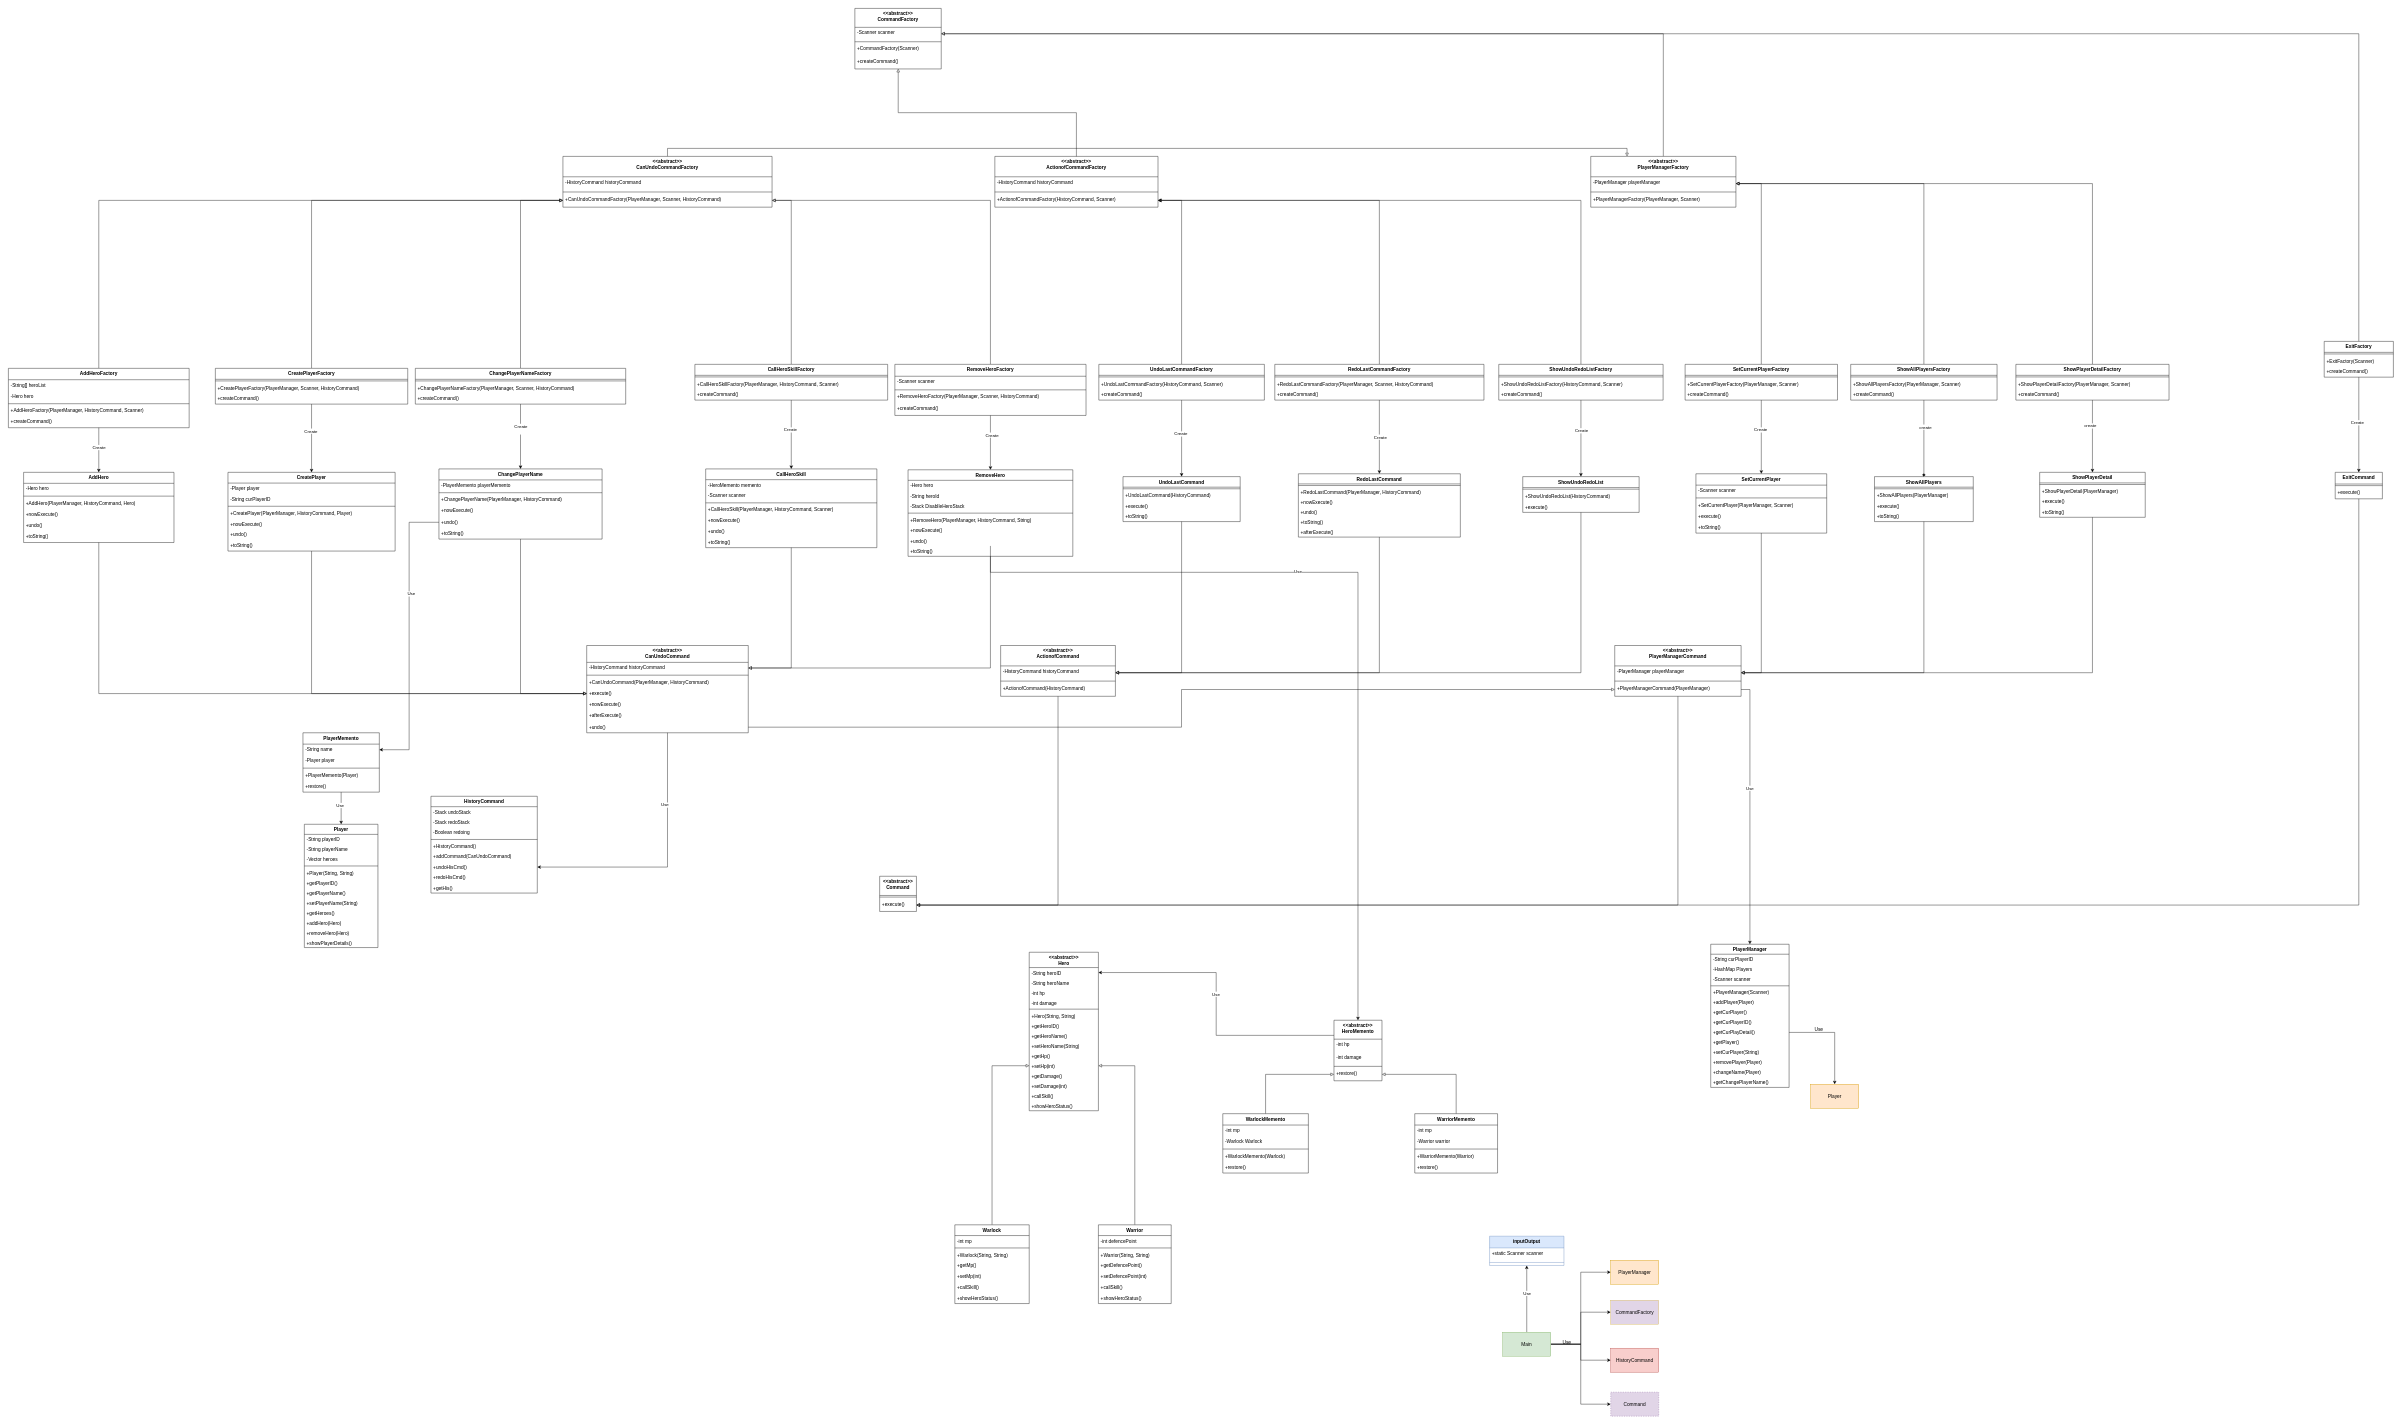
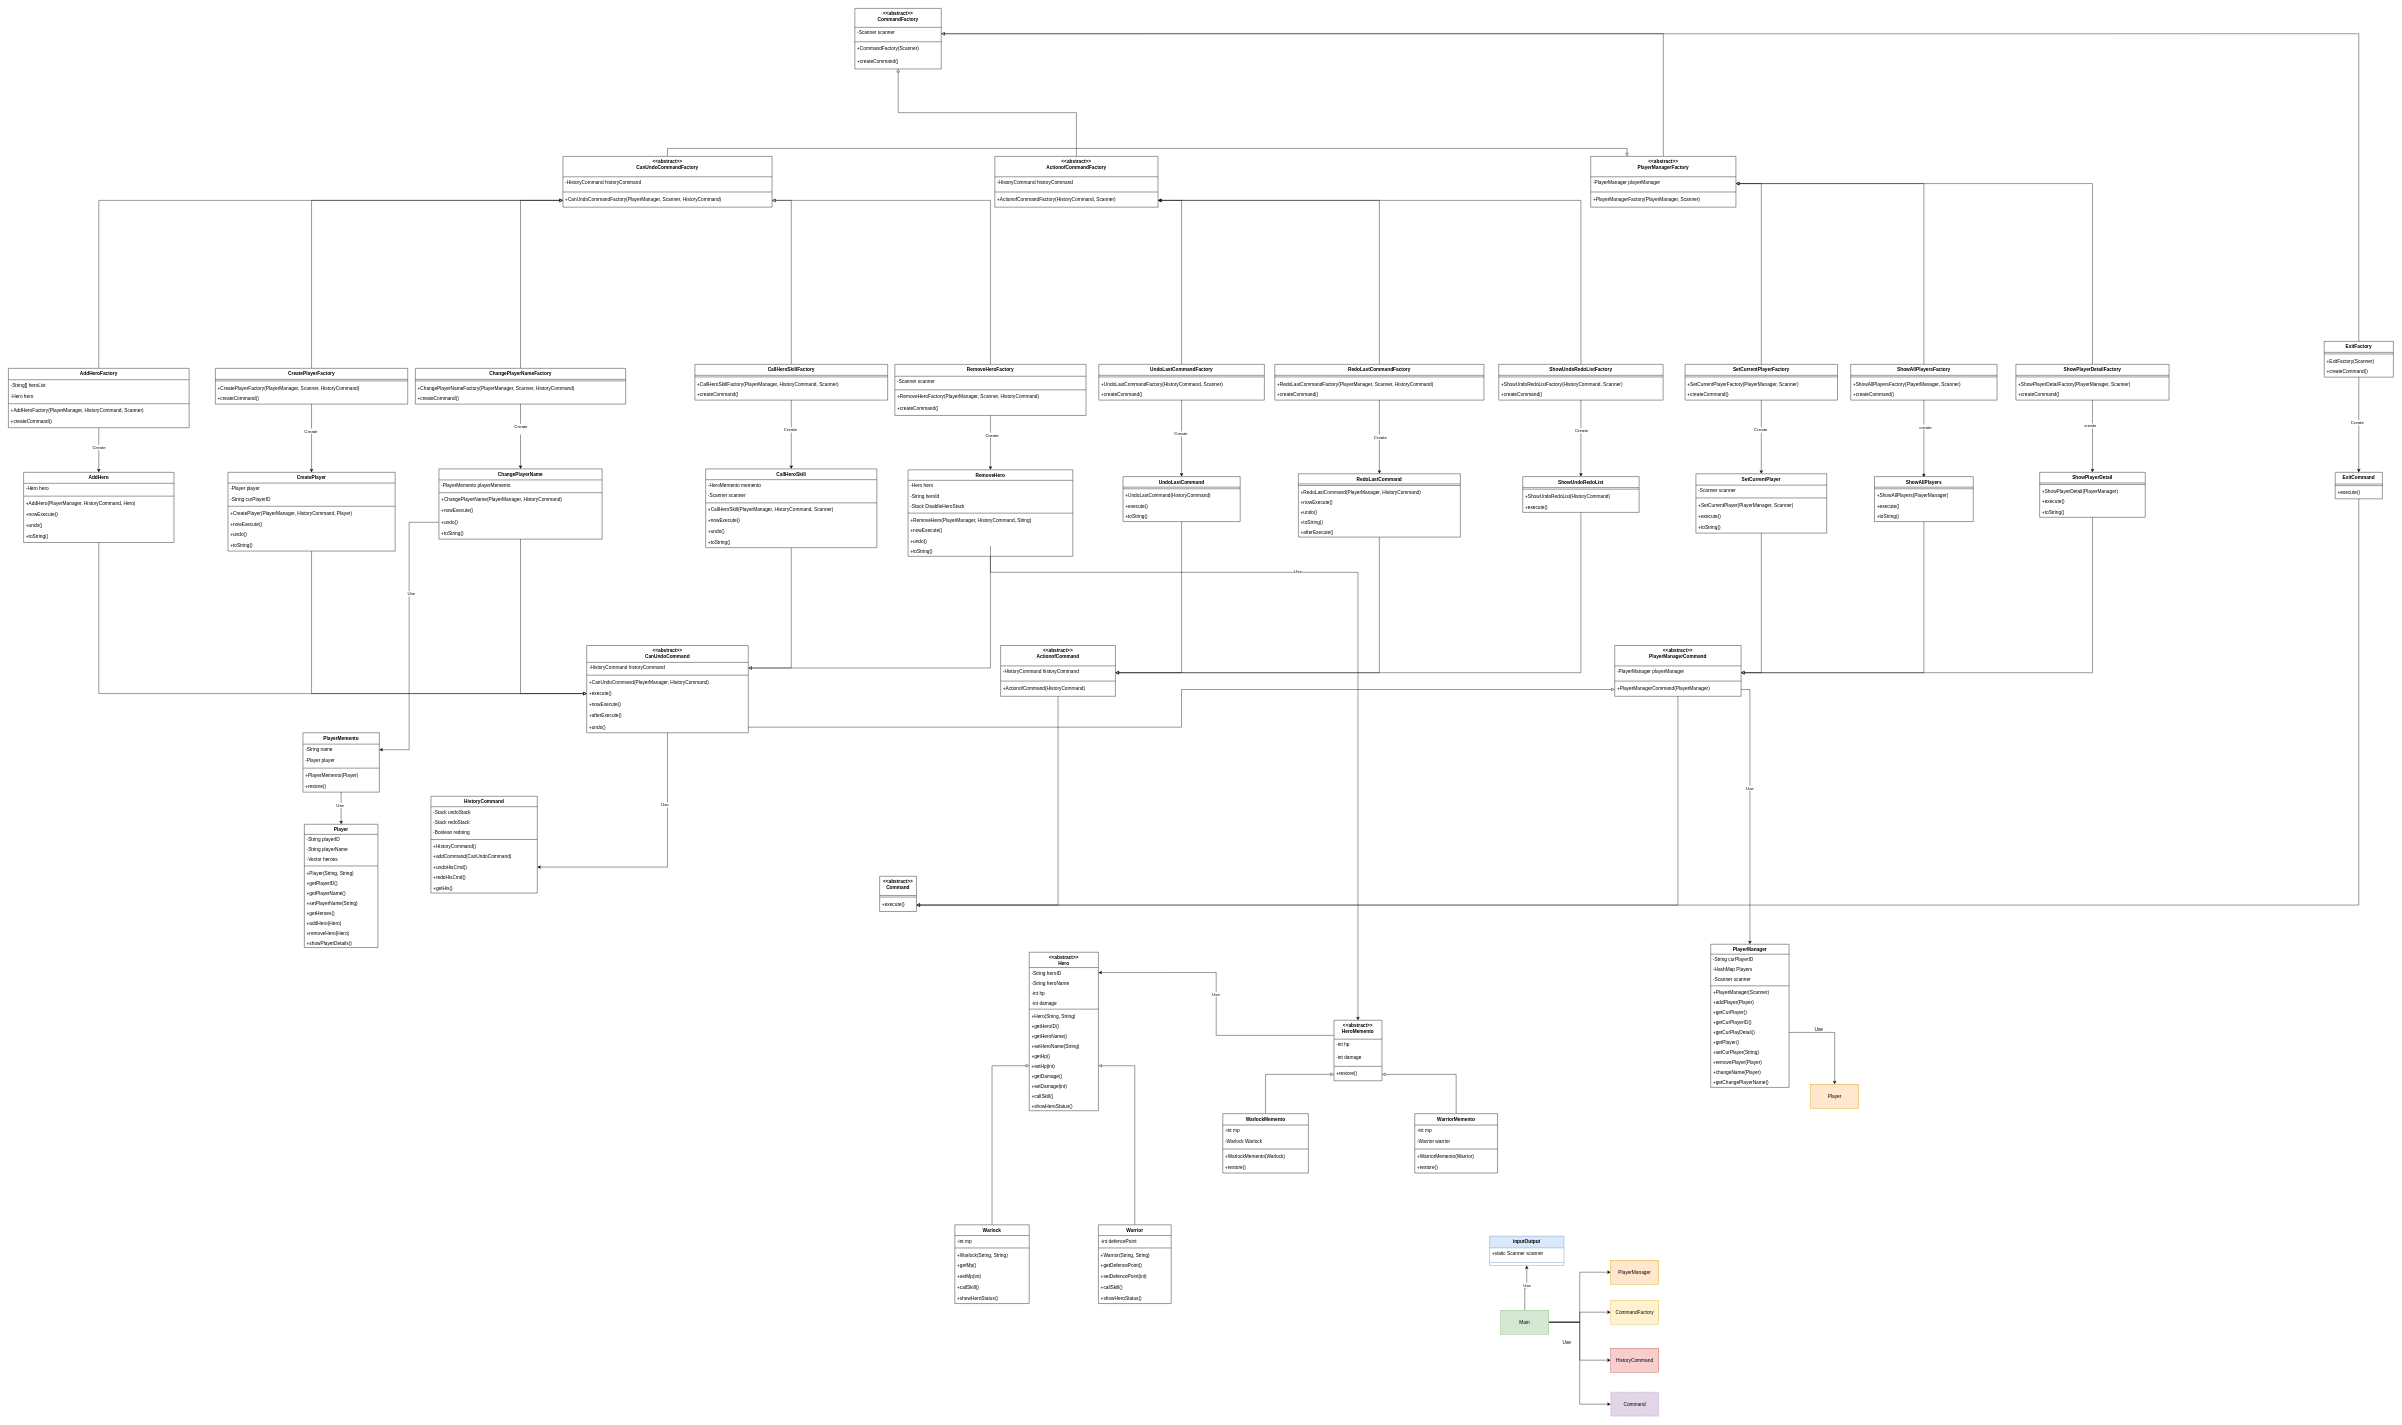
node "CommandFactory": fillcolor #e1d5e7 -> #fff2cc
node "Main": moved (1527, 1344) -> (1525, 1322)
